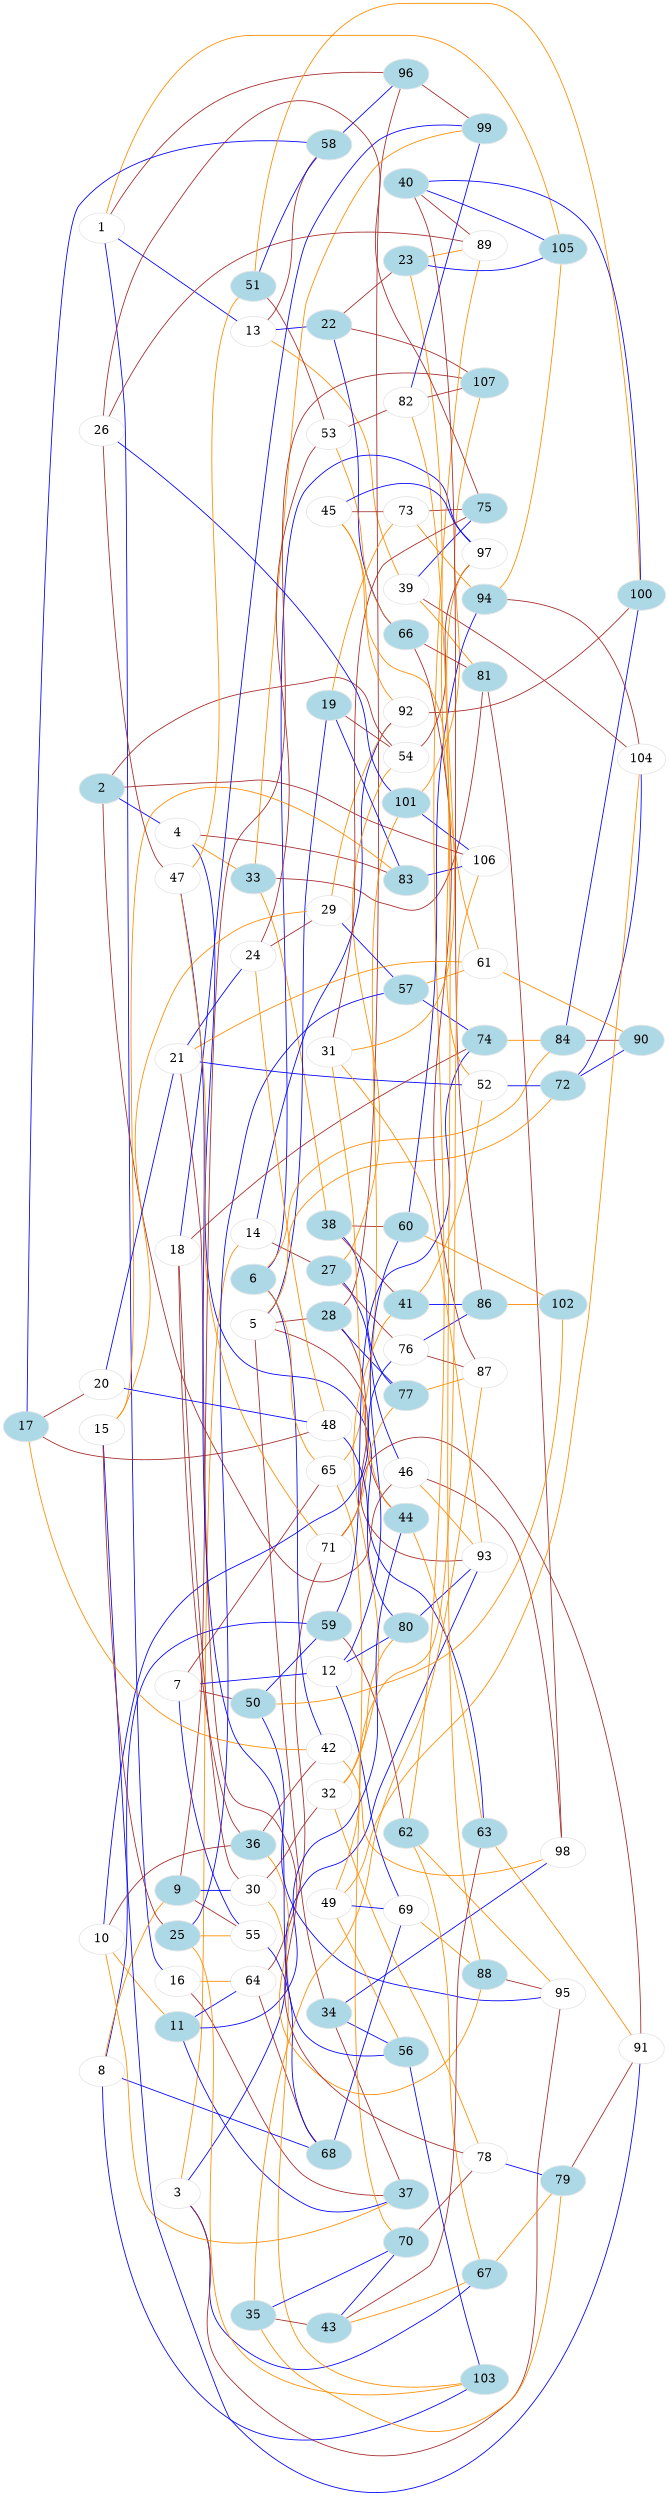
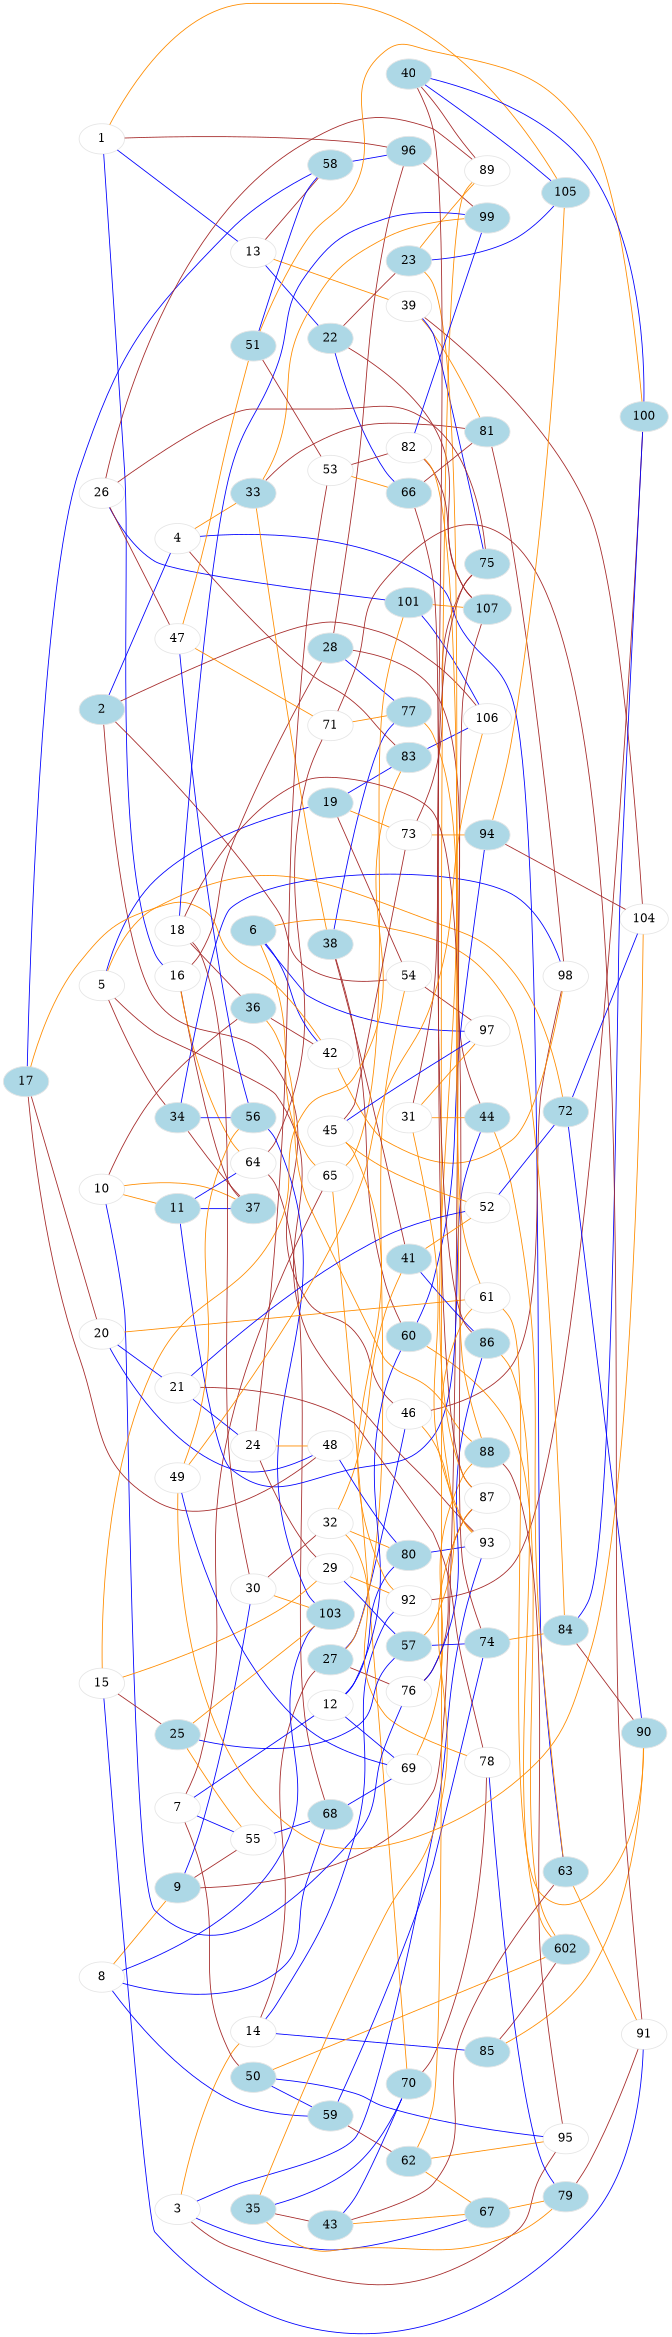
edge "61" -- "21": now "61" -- "20"
node "102": label "102" -> "602"
edge "28" -- "5": now "28" -- "16"
node "85": added
